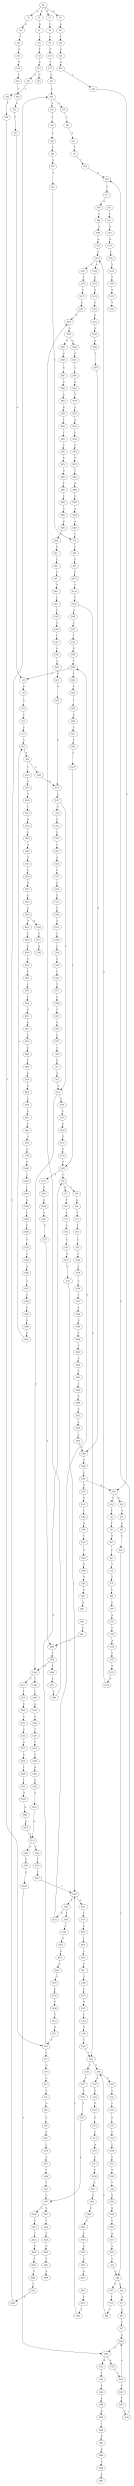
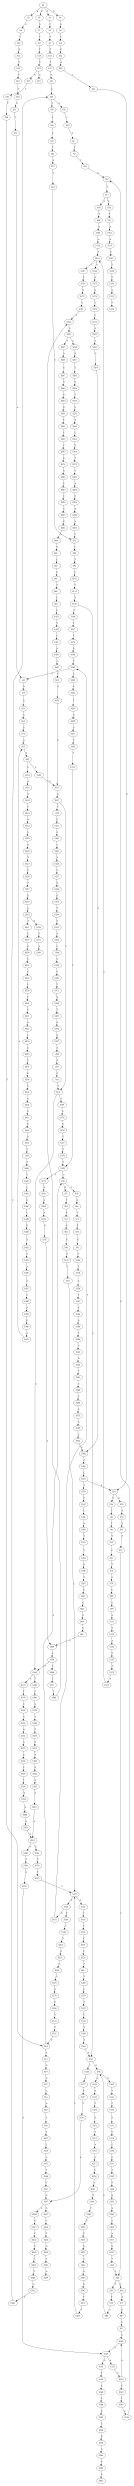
edge "S71" -> "S81": added, label "T"
edge "S405" -> "S409": added, label "A"
edge "S353" -> "S363": added, label "G"
